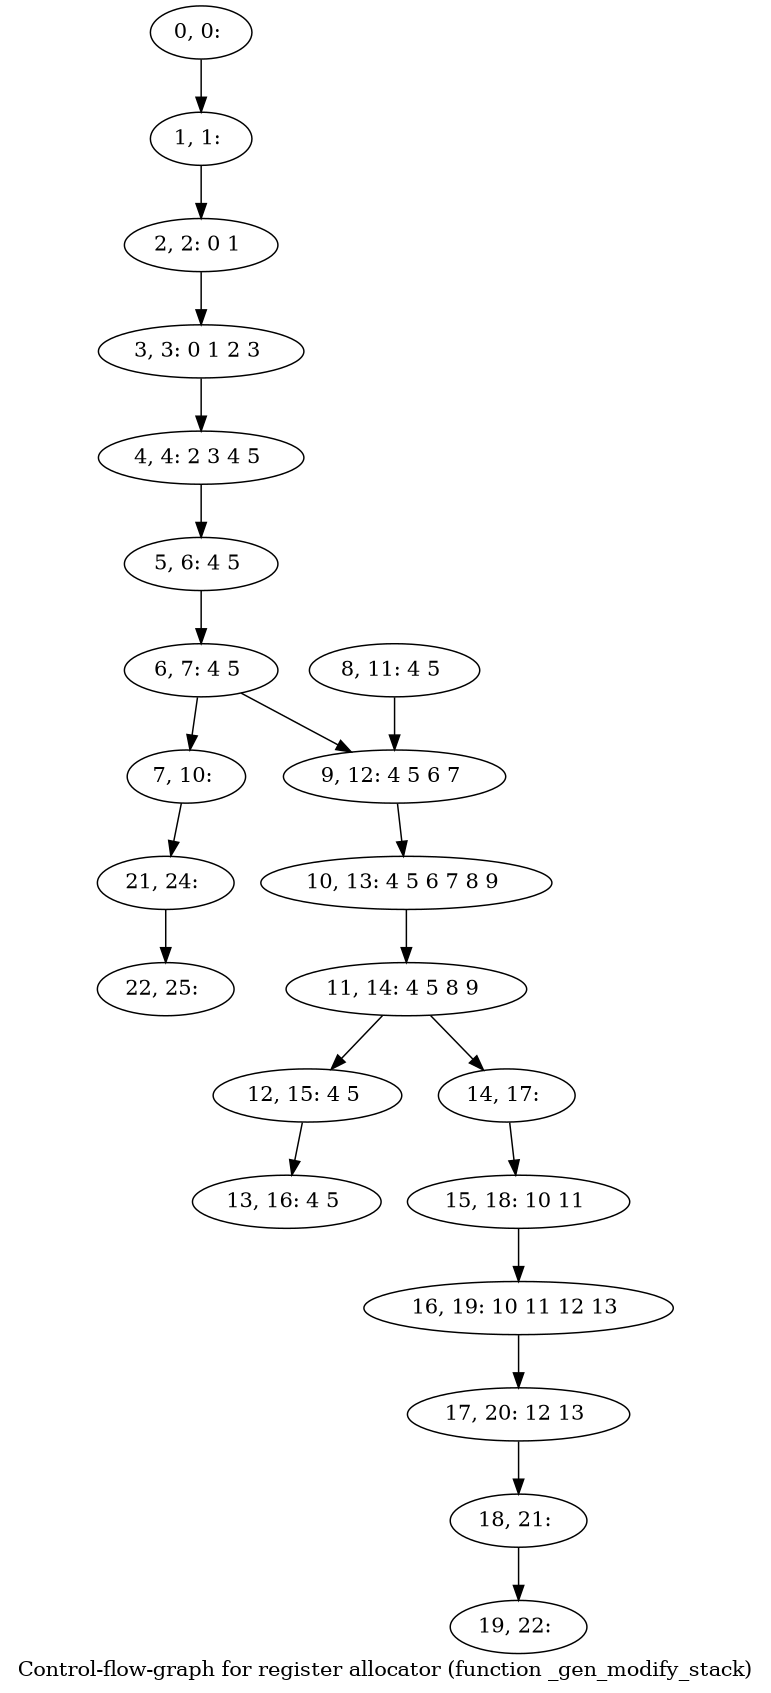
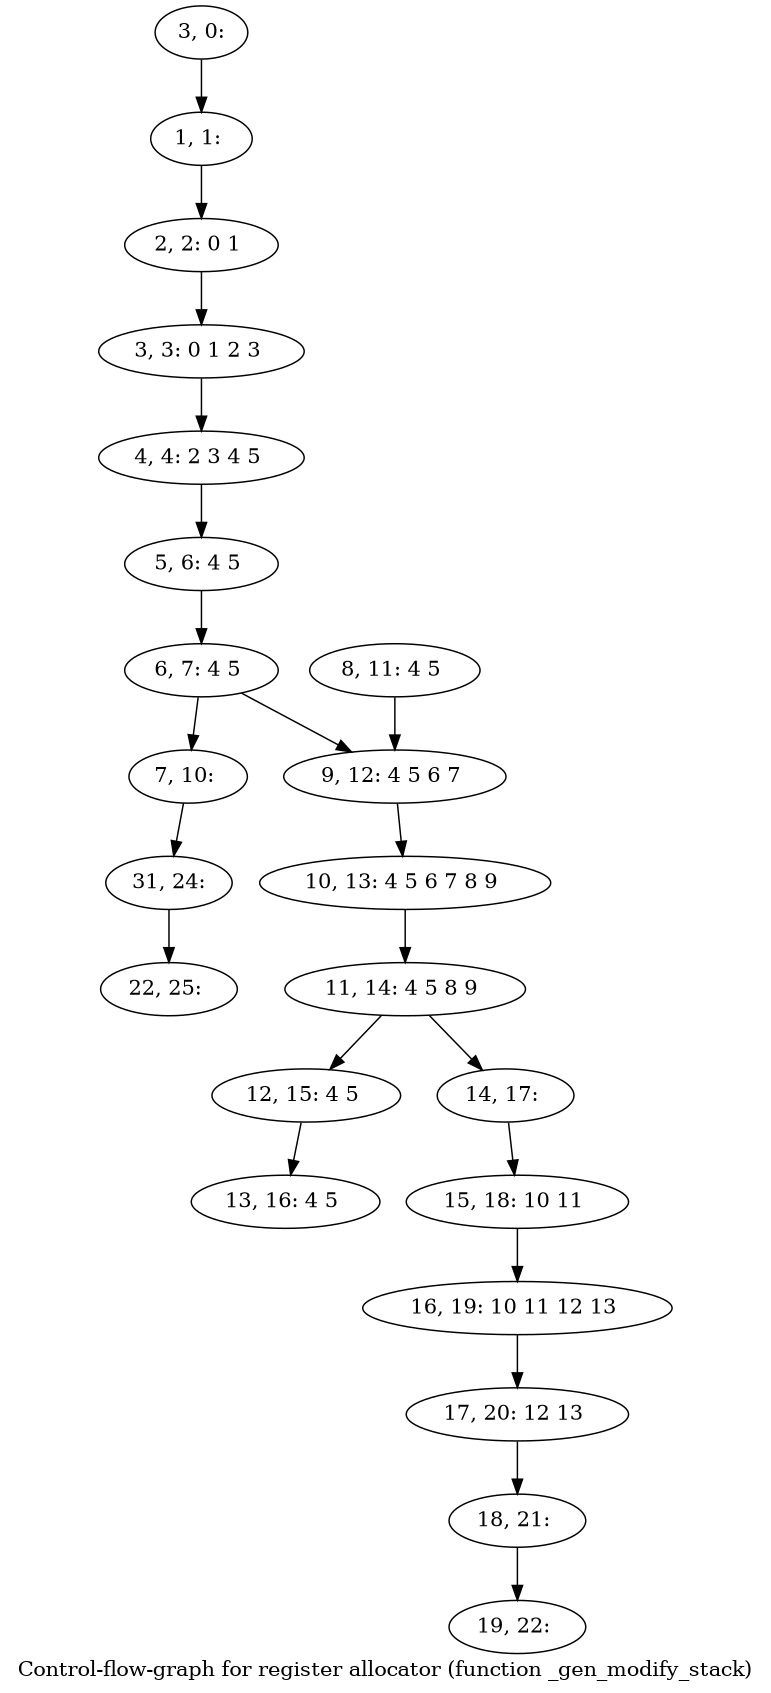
node "0, 0:": label "0, 0:" -> "3, 0:"
node "21, 24:": label "21, 24:" -> "31, 24:"
